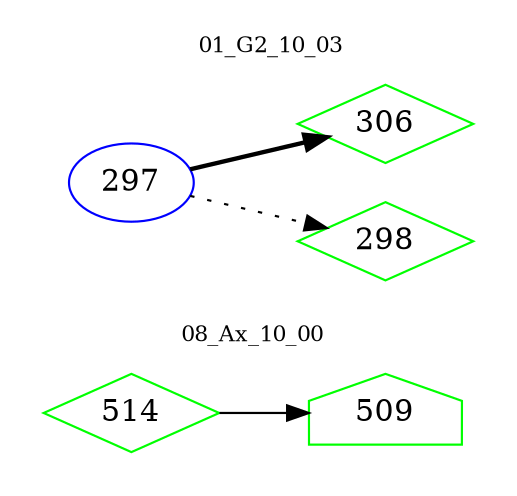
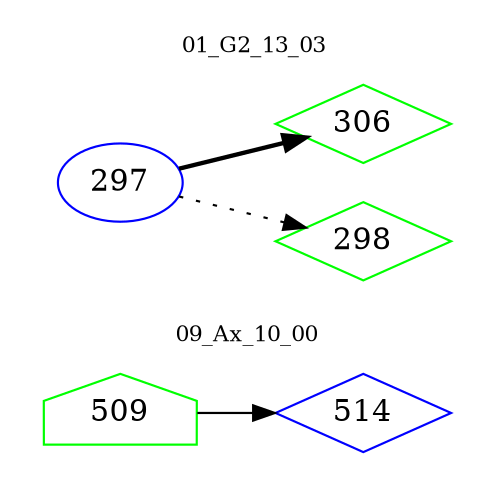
cluster "01_G2_10_03": label "01_G2_10_03" -> "01_G2_13_03"
cluster "08_Ax_10_00": label "08_Ax_10_00" -> "09_Ax_10_00"
node "514": color green -> blue
edge "514" -> "509": reversed
